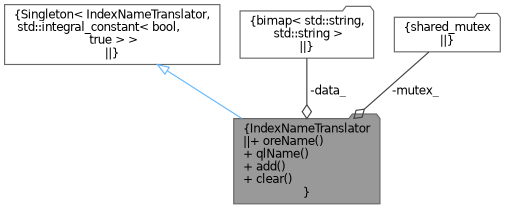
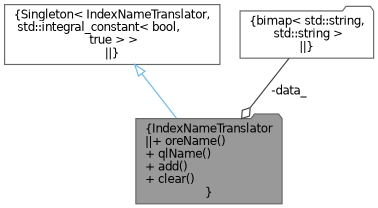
node "{shared_mutex ||}": removed
